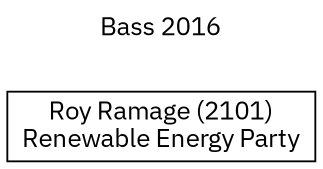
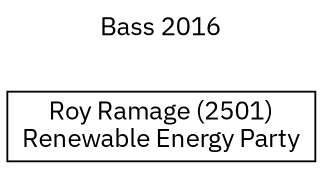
node "Roy Ramage (2101) Renewable Energy Party": label "Roy Ramage (2101) Renewable Energy Party" -> "Roy Ramage (2501) Renewable Energy Party"
